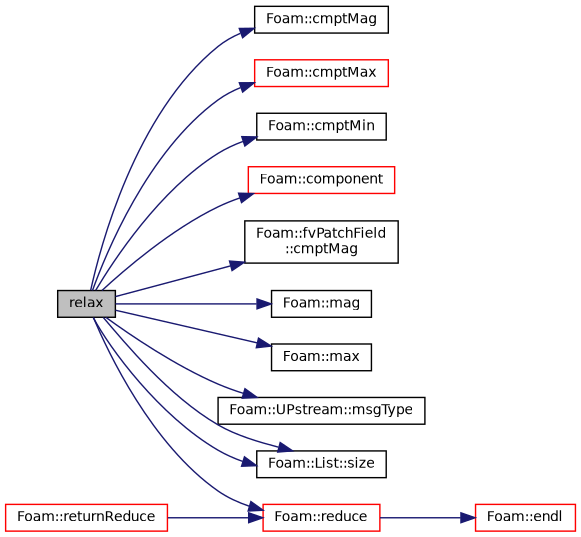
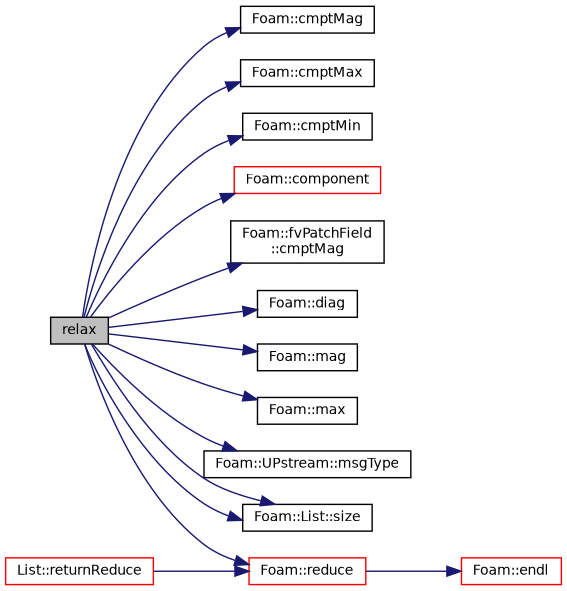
node "Foam::cmptMax": color red -> black
node "Foam::diag": added
node "Foam::returnReduce": label "Foam::returnReduce" -> "List::returnReduce"
